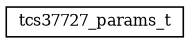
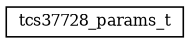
node "tcs37727_params_t": label "tcs37727_params_t" -> "tcs37728_params_t"
